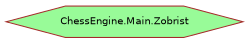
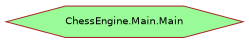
node "ChessEngine.Main.Zobrist": label "ChessEngine.Main.Zobrist" -> "ChessEngine.Main.Main"
